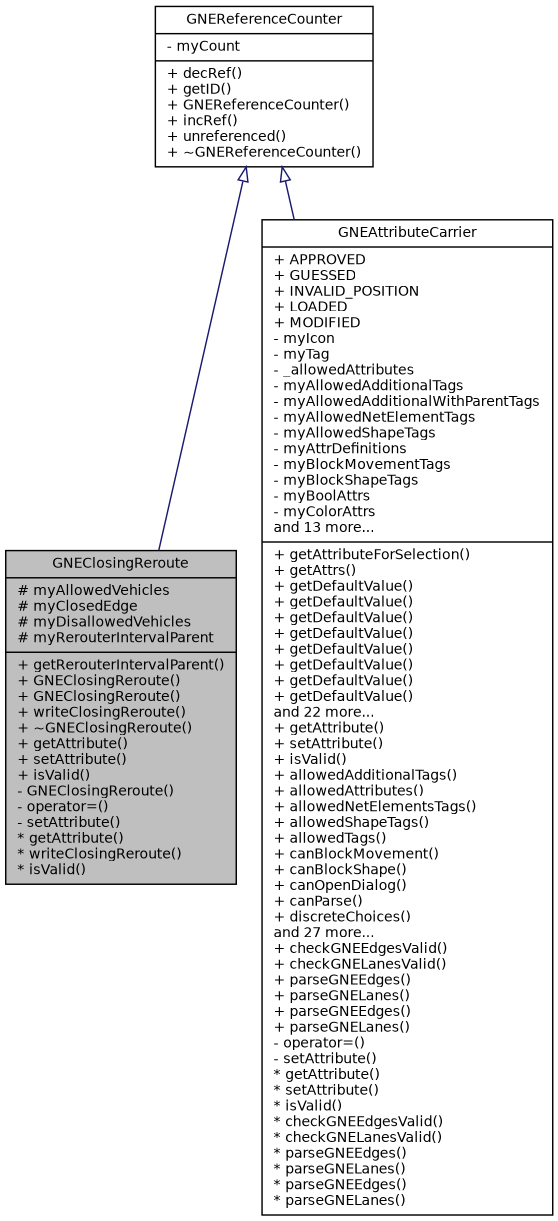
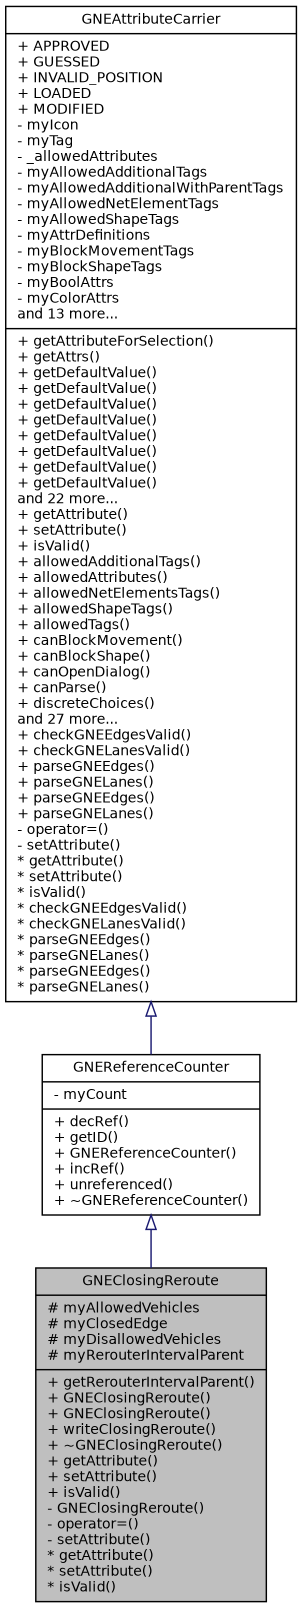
edge "GNEAttributeCarrier" -> "GNEReferenceCounter": reversed
node "GNEClosingReroute": text "* writeClosingReroute()" -> "* setAttribute()"
